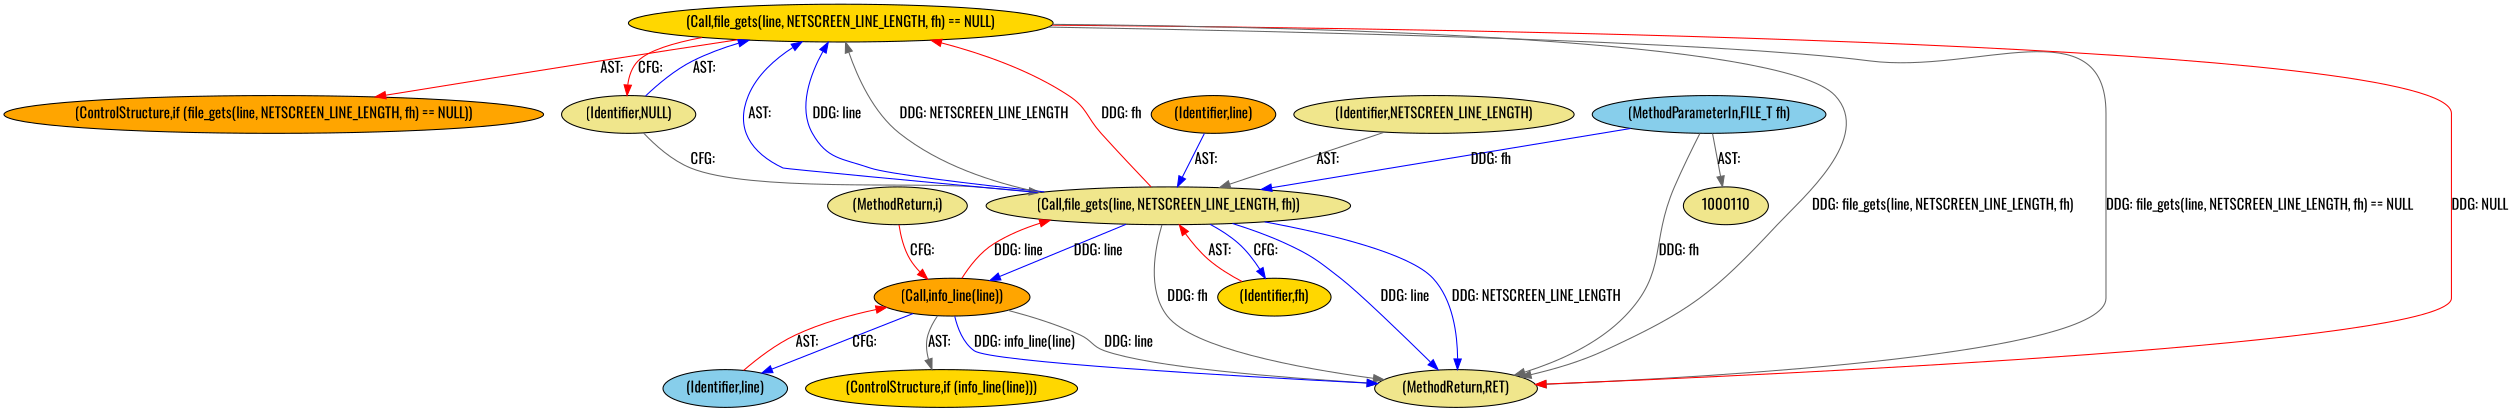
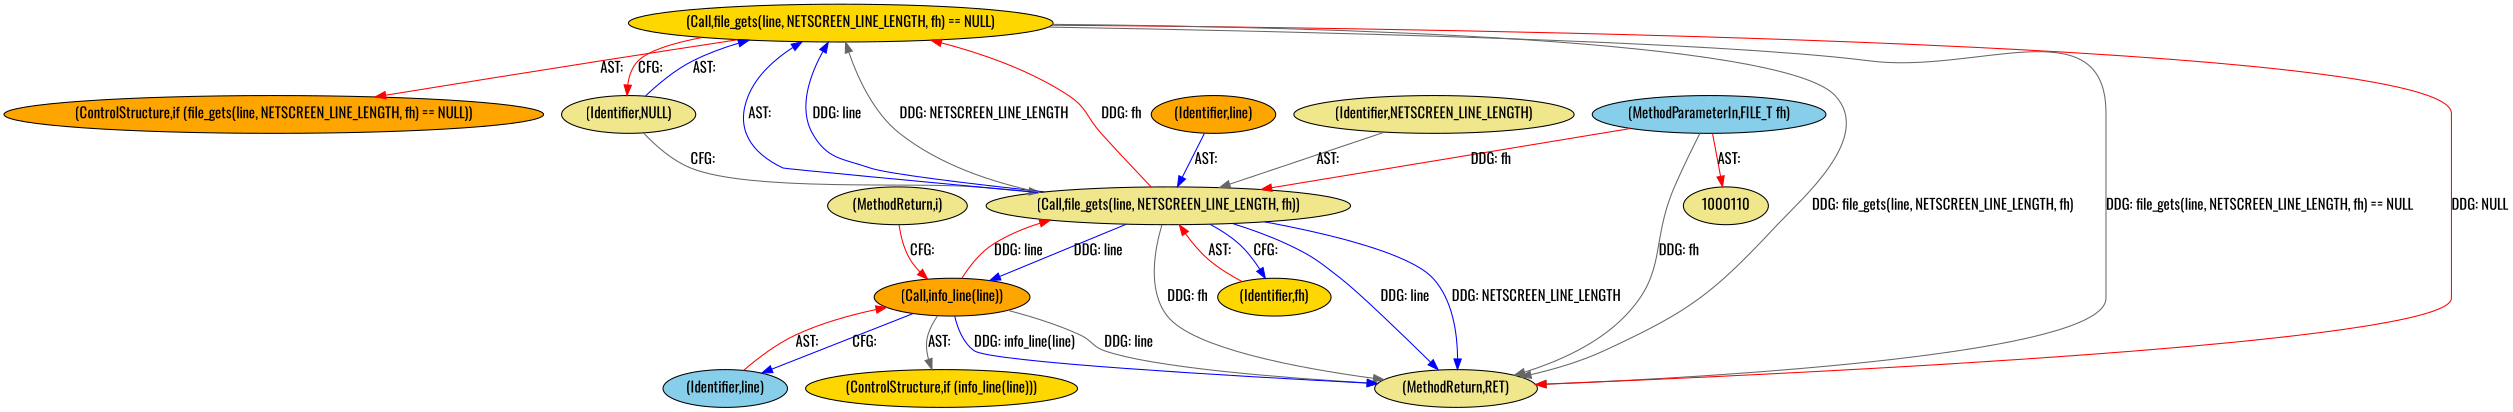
edge "(MethodParameterIn,FILE_T fh)" -> "1000110": color gray40 -> red
edge "(MethodParameterIn,FILE_T fh)" -> "(Call,file_gets(line, NETSCREEN_LINE_LENGTH, fh))": color blue -> red
